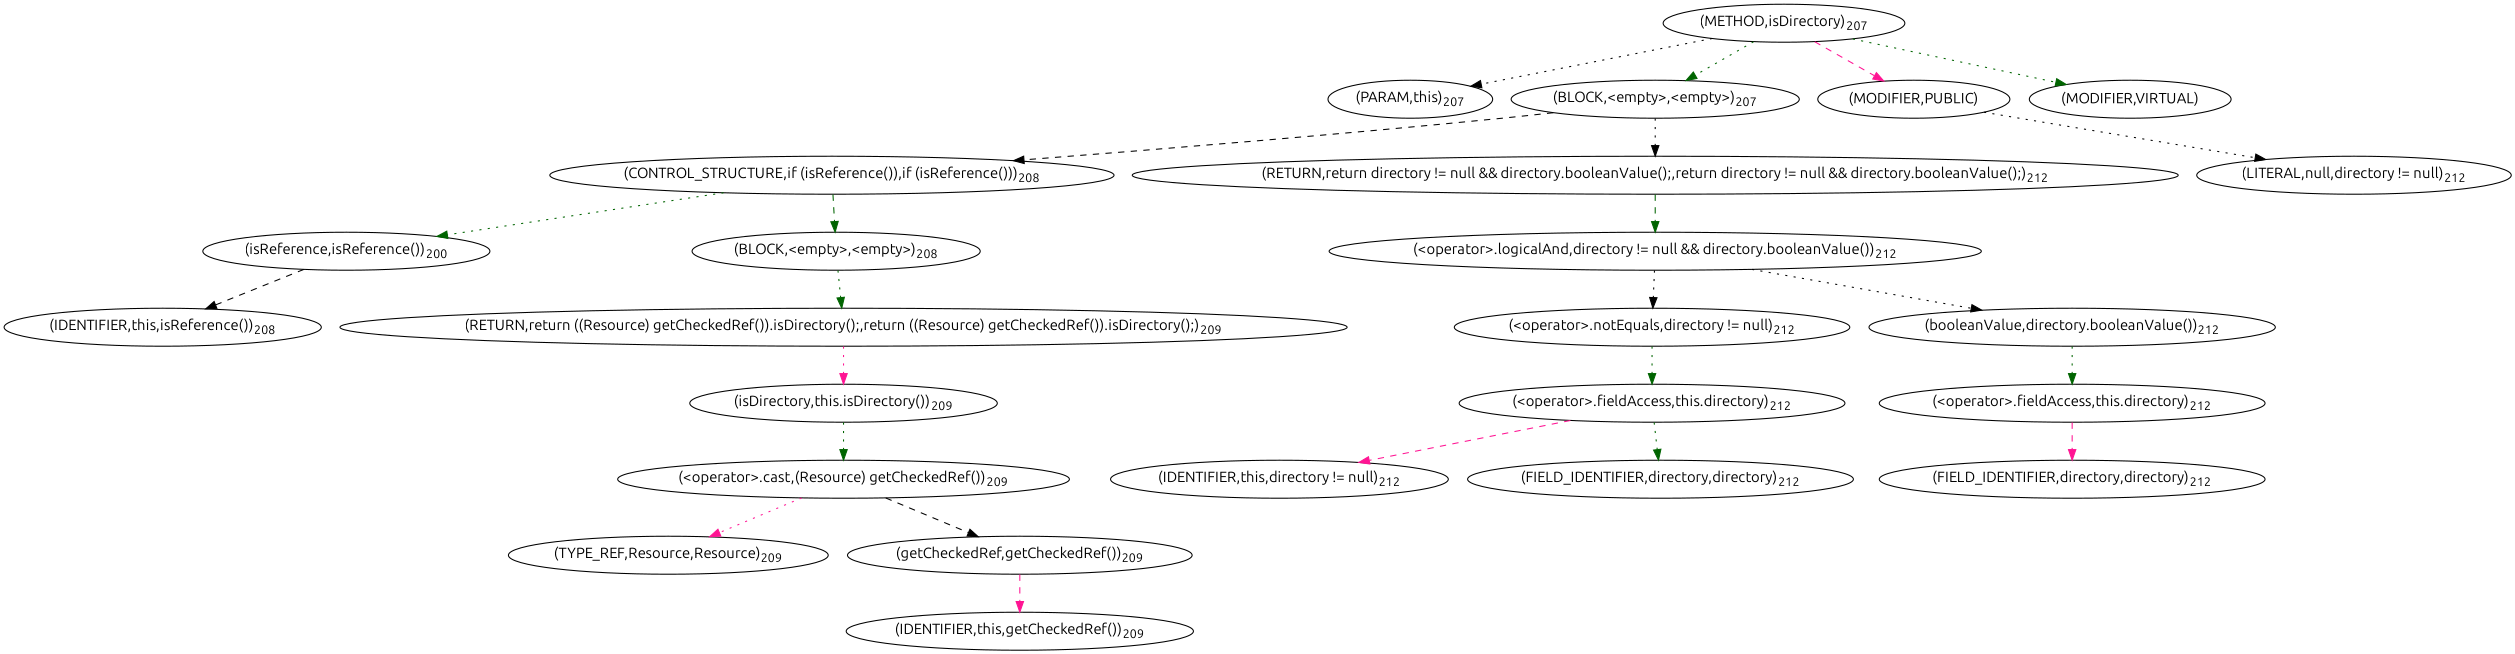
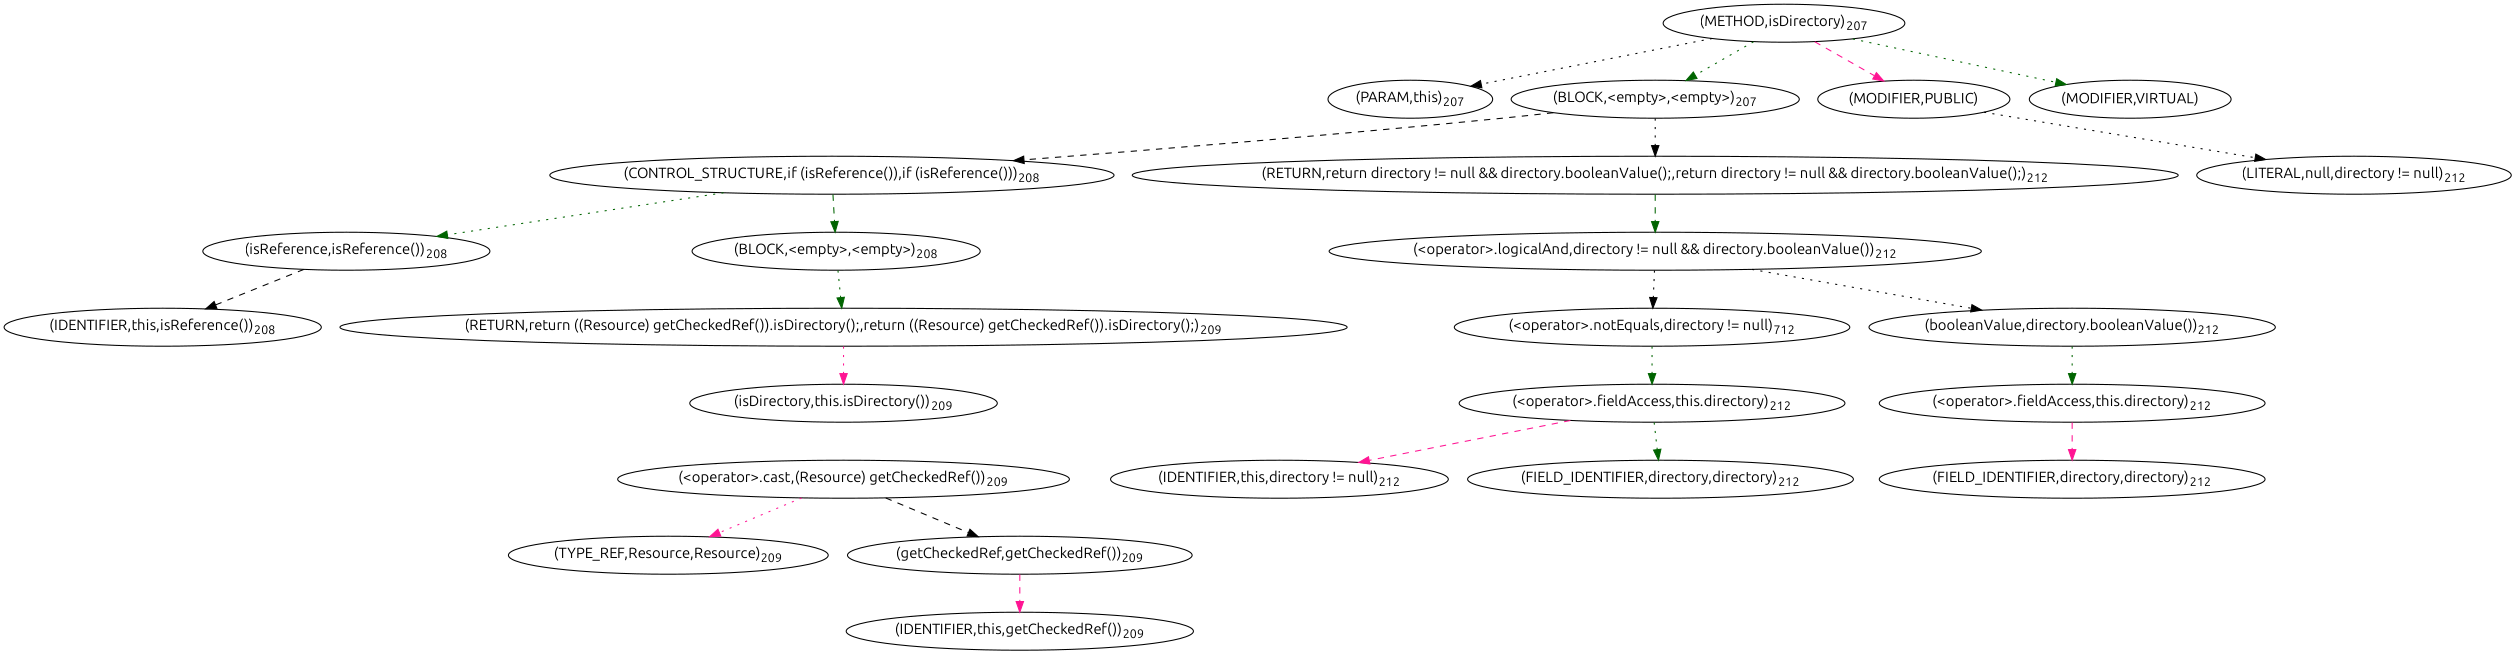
node "(isReference,isReference())": text "200" -> "208"
node "(<operator>.notEquals,directory != null)": text "212" -> "712"
edge "(isDirectory,this.isDirectory())" -> "(<operator>.cast,(Resource) getCheckedRef())": removed
